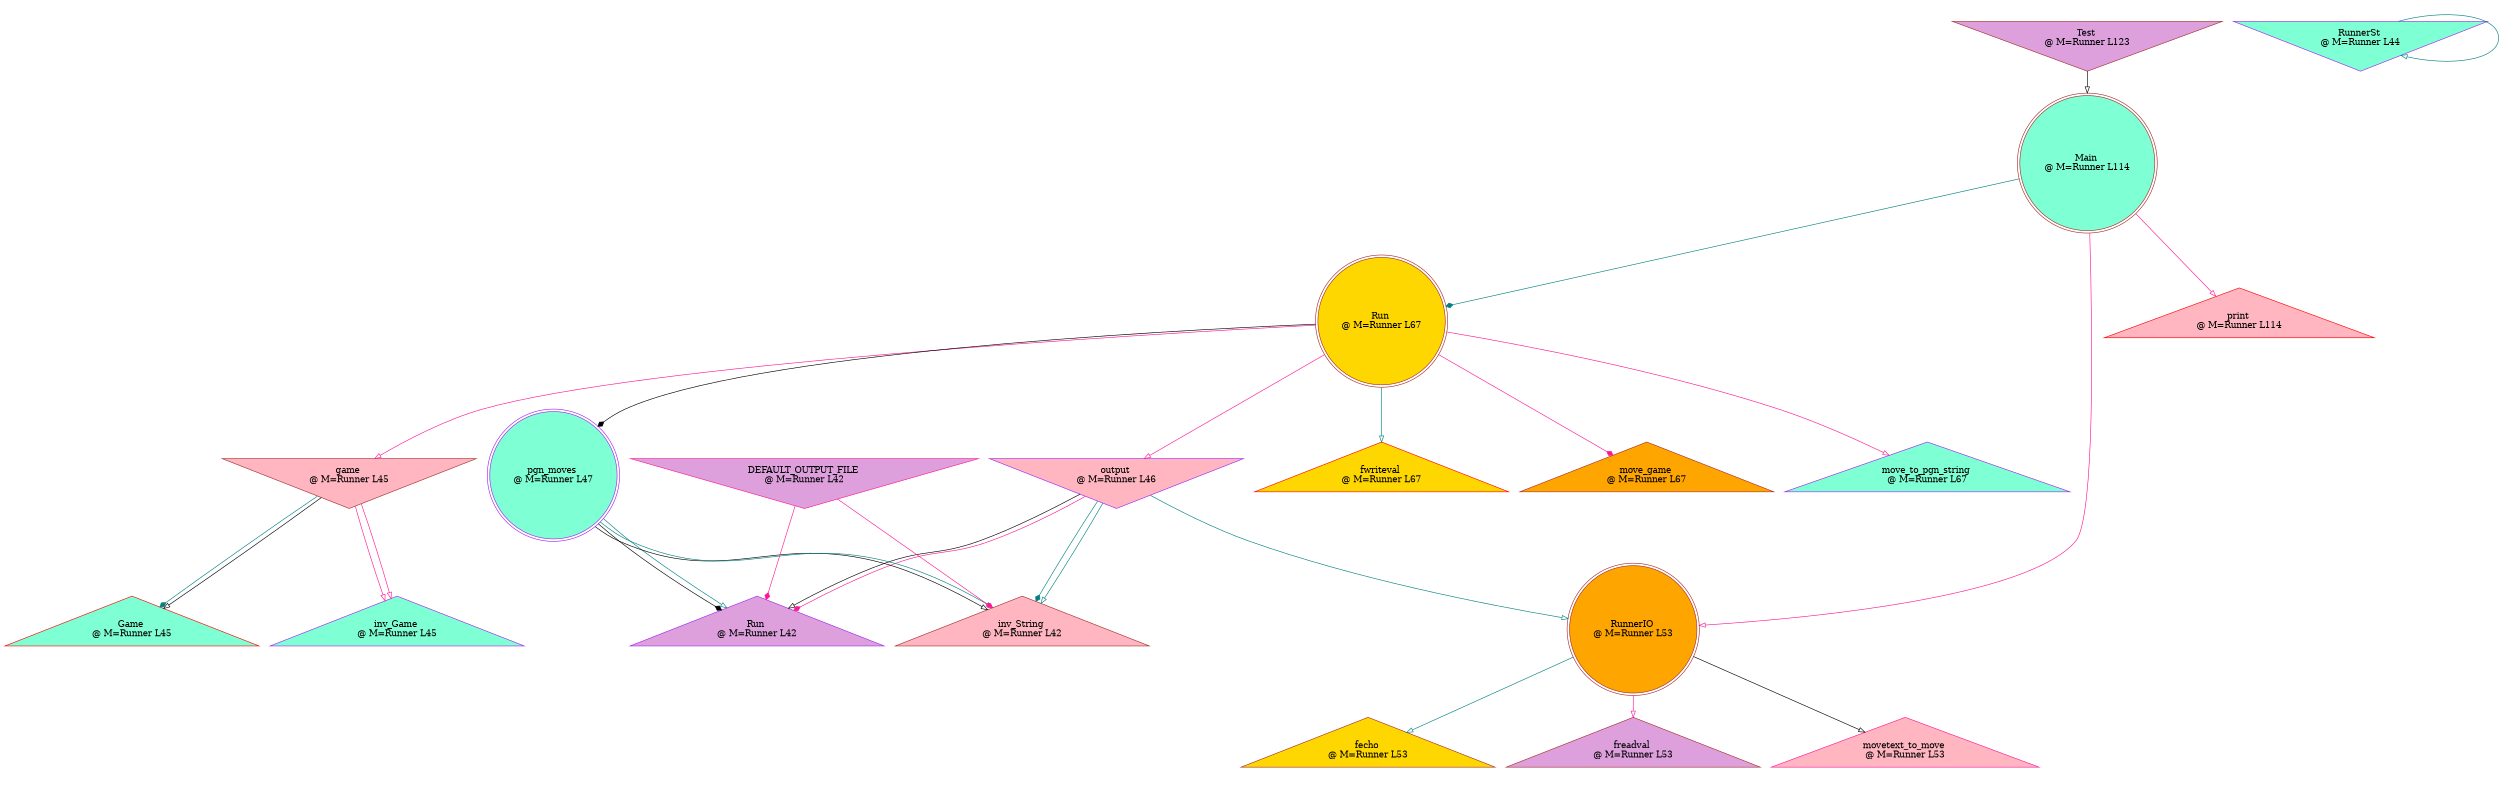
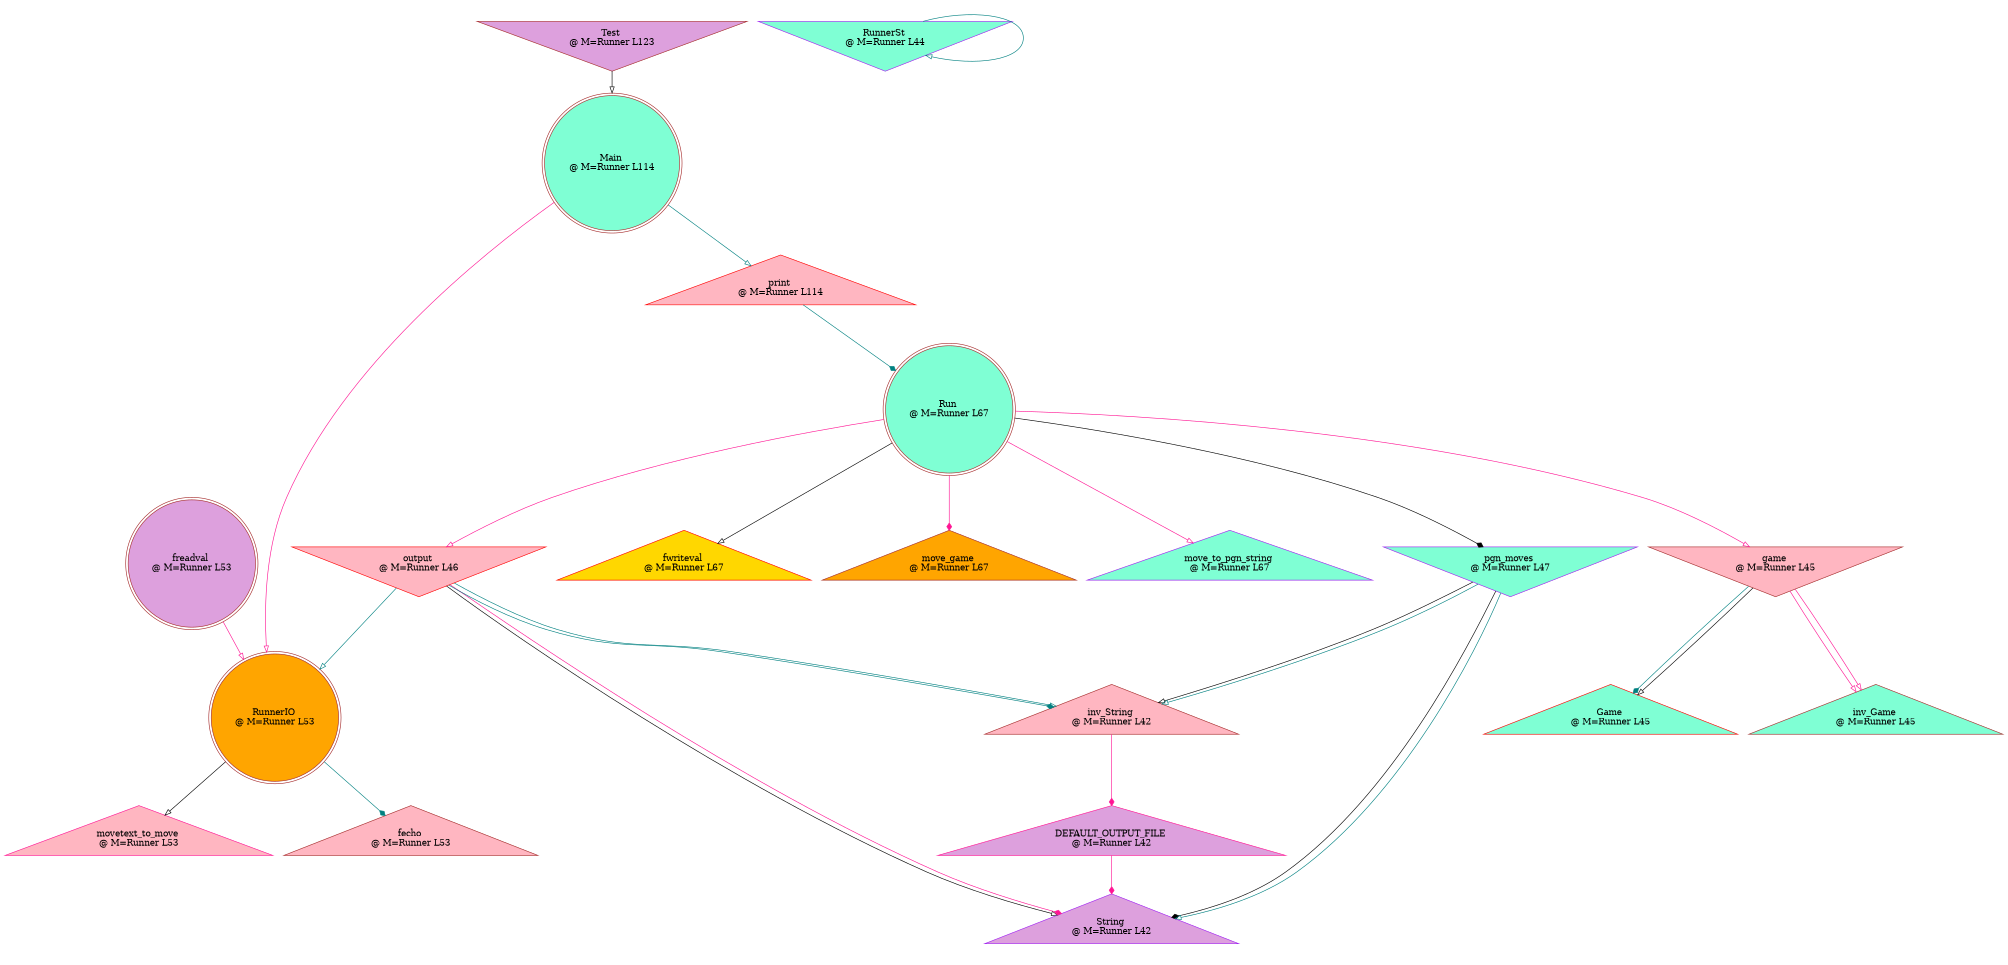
edge "Main @ M=Runner L114" -> "Run @ M=Runner L67": now "print @ M=Runner L114" -> "Run @ M=Runner L67"
edge "Main @ M=Runner L114" -> "print @ M=Runner L114": color deeppink -> teal
node "Run @ M=Runner L67": fillcolor gold -> aquamarine
edge "Run @ M=Runner L67" -> "fwriteval @ M=Runner L67": color teal -> black
node "pgn_moves @ M=Runner L47": shape doublecircle -> invtriangle
node "DEFAULT_OUTPUT_FILE @ M=Runner L42": shape invtriangle -> triangle
node "output @ M=Runner L46": color purple -> red
edge "DEFAULT_OUTPUT_FILE @ M=Runner L42" -> "inv_String @ M=Runner L42": reversed
node "inv_Game @ M=Runner L45": color purple -> brown
node "Run @ M=Runner L42": label "Run @ M=Runner L42" -> "String @ M=Runner L42"
edge "RunnerIO @ M=Runner L53" -> "fecho @ M=Runner L53": arrowhead onormal -> diamond
edge "RunnerIO @ M=Runner L53" -> "freadval @ M=Runner L53": reversed
node "fecho @ M=Runner L53": fillcolor gold -> lightpink
node "freadval @ M=Runner L53": shape triangle -> doublecircle
